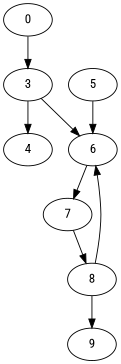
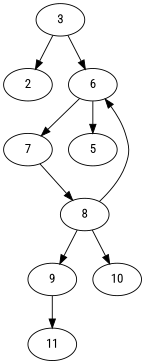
node "0": removed
edge "5" -> "6": reversed
node "4": label "4" -> "2"
node "10": added
node "11": added
